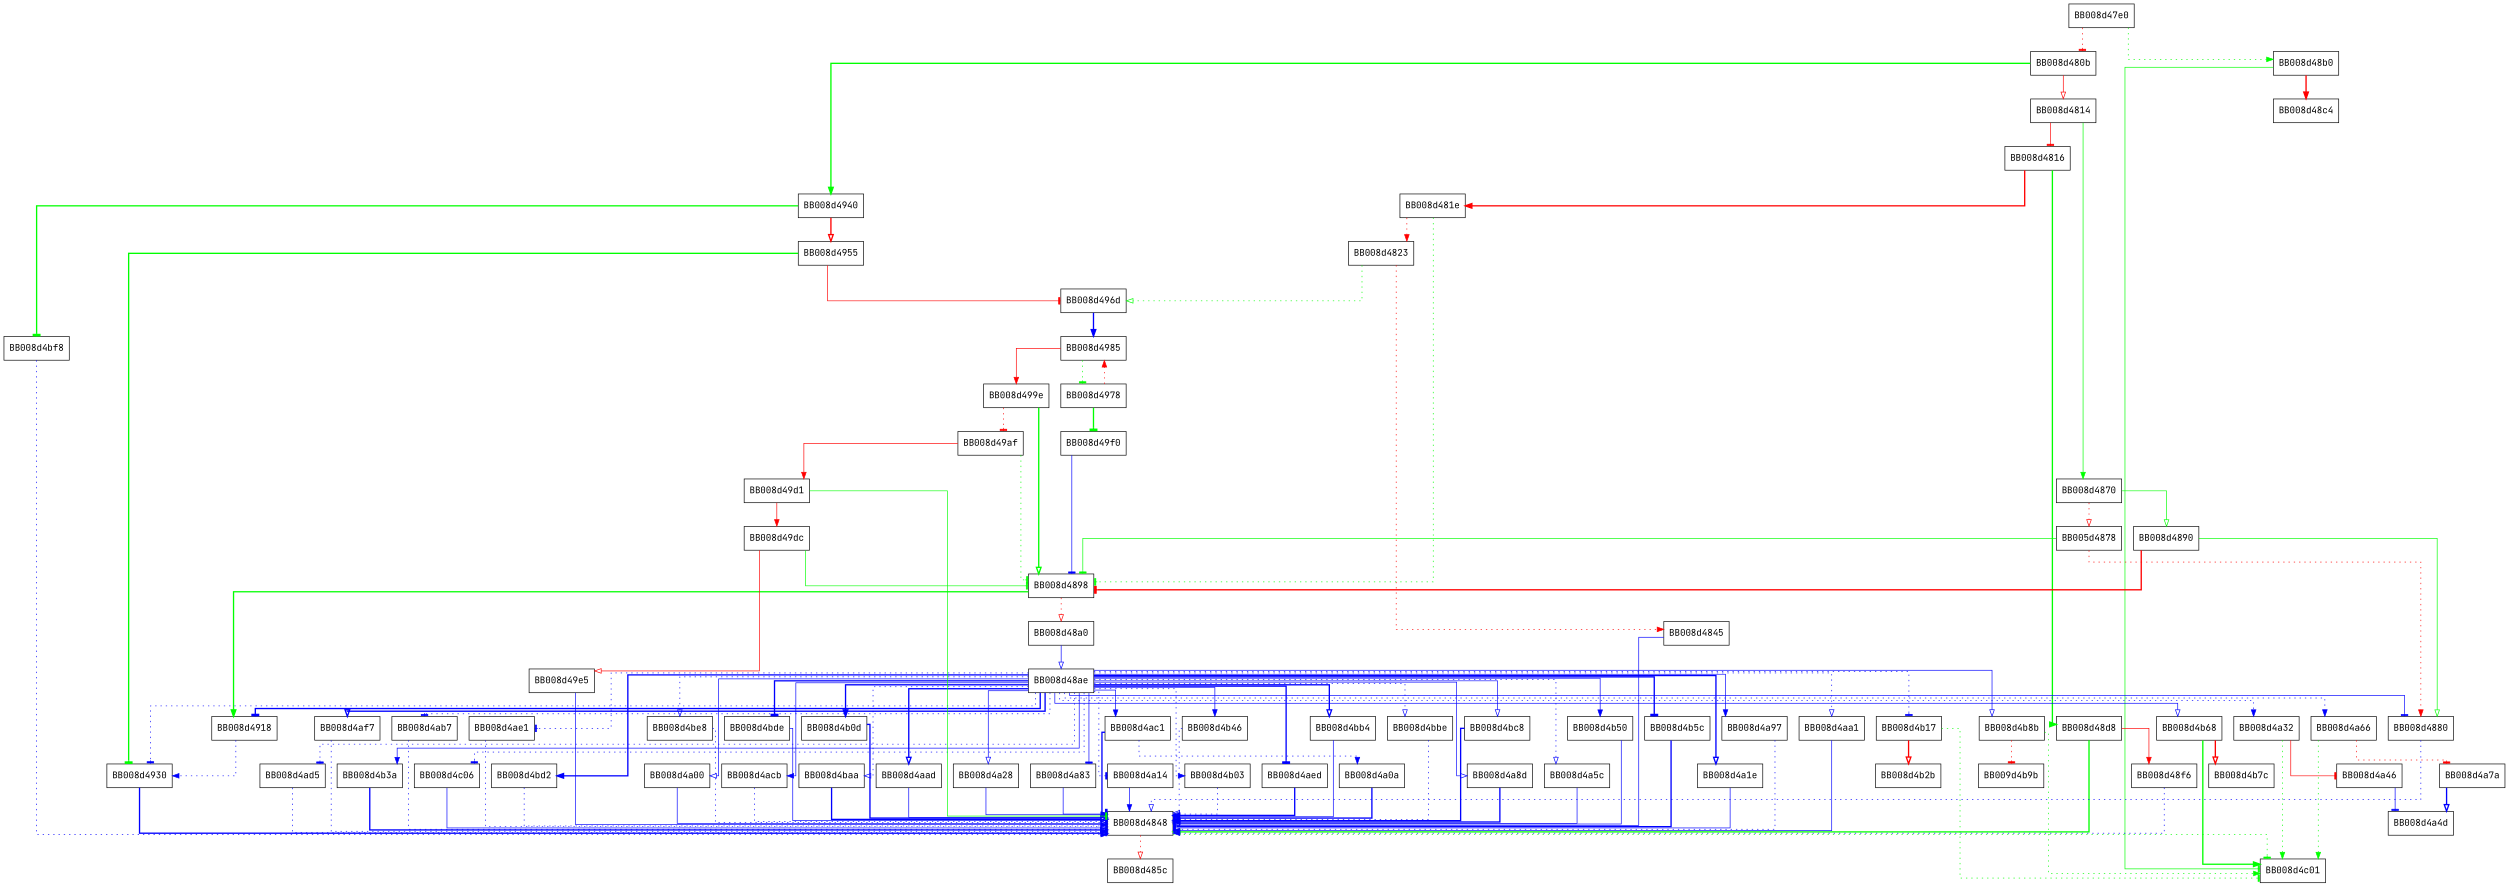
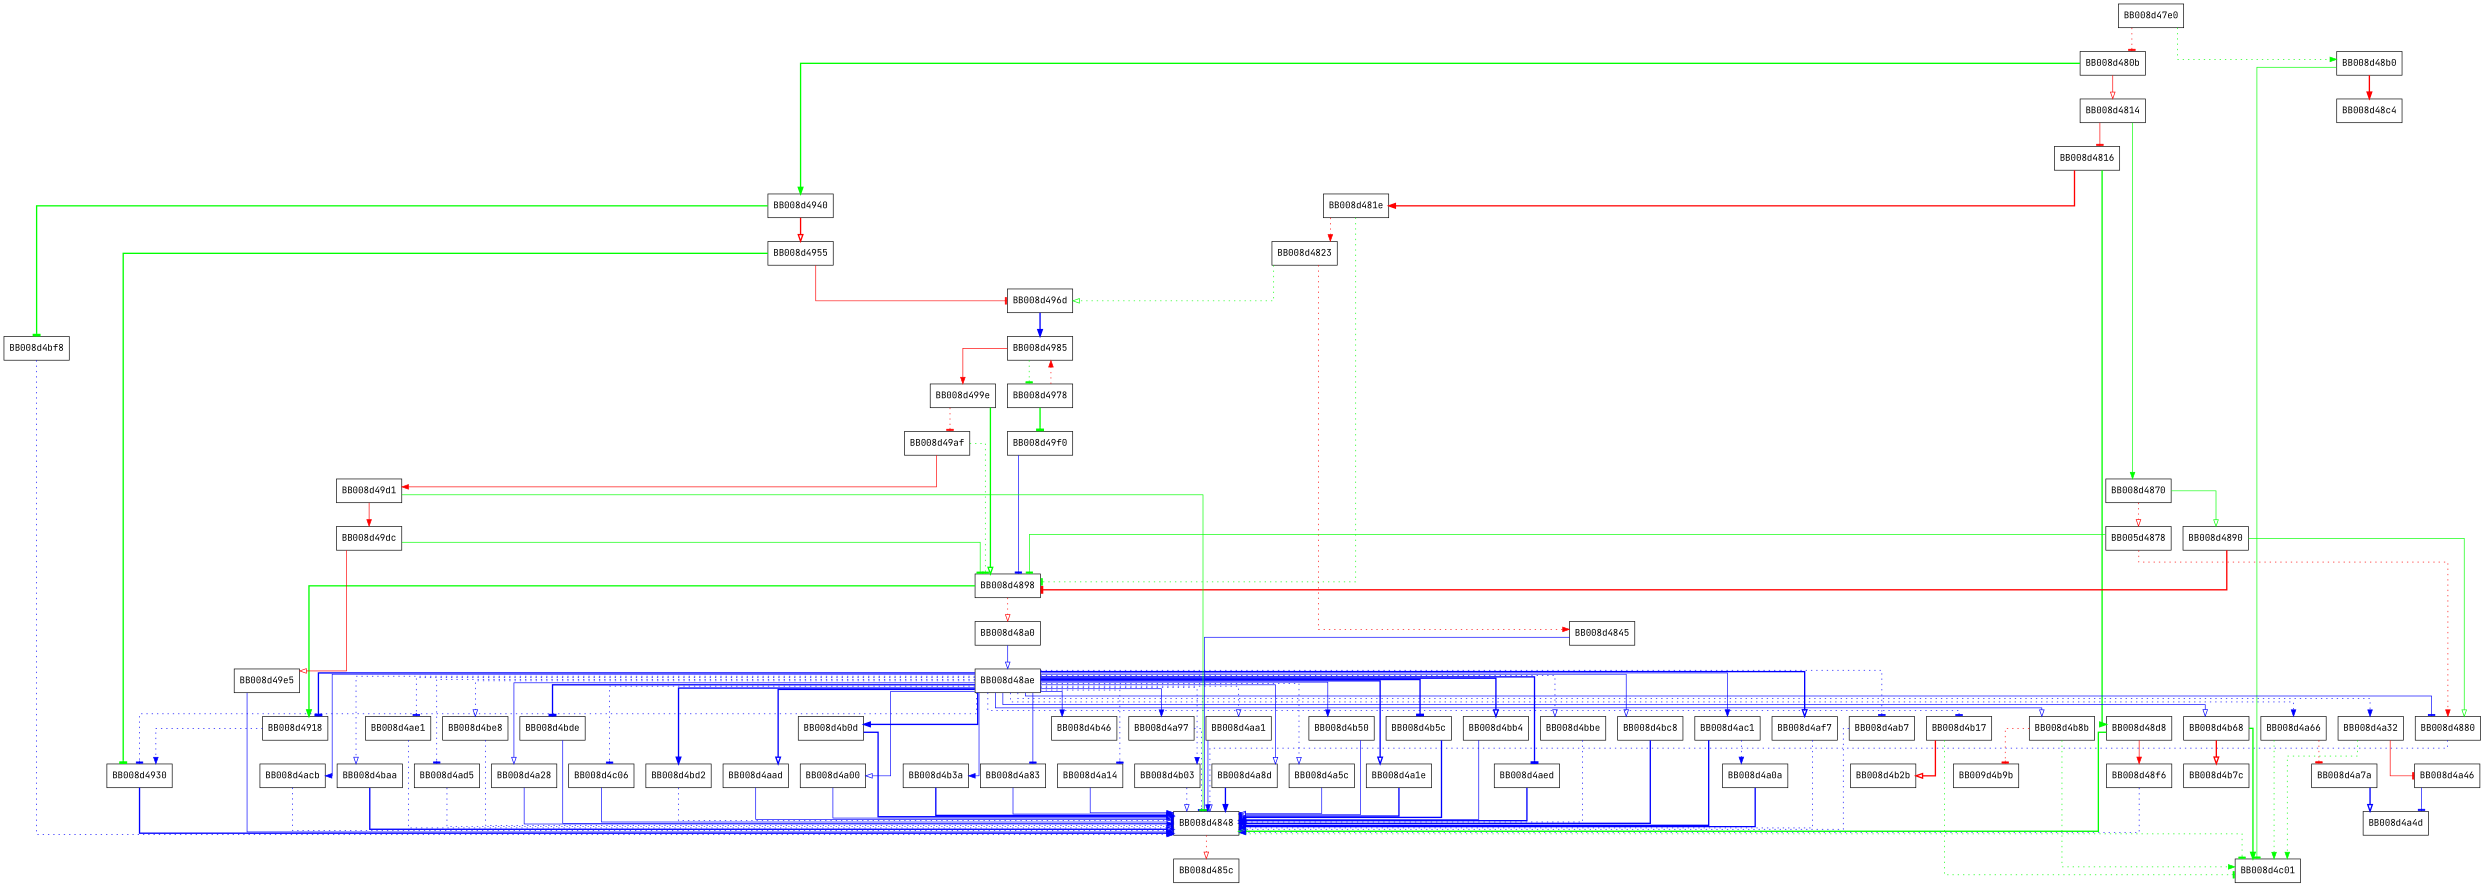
edge "BB008d4b46" -> "BB008d4848": removed
edge "BB008d4a1e" -> "BB008d4848": style solid -> bold
